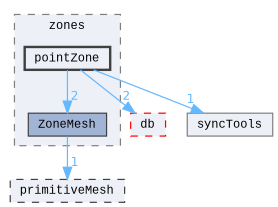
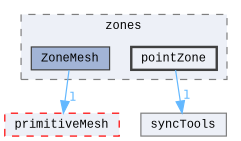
edge "pointZone" -> "ZoneMesh": removed
node "db": removed
node "primitiveMesh": color grey25 -> red
